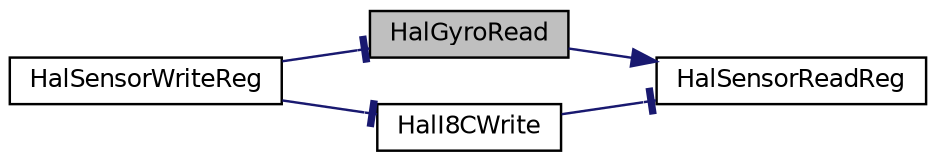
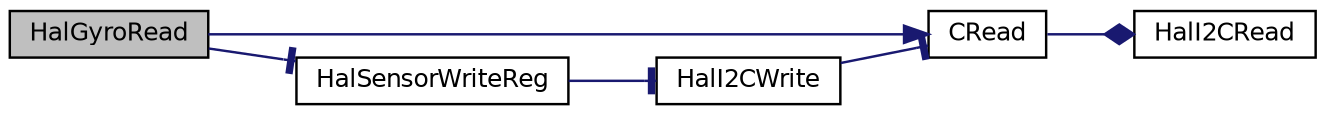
node "HalI2CRead": added
edge "HalSensorWriteReg" -> "HalGyroRead": reversed
node "HalSensorReadReg": label "HalSensorReadReg" -> "CRead"
node "HalI8CWrite": label "HalI8CWrite" -> "HalI2CWrite"
